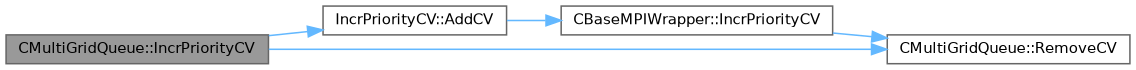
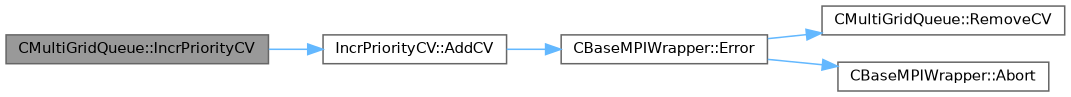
node "CBaseMPIWrapper::IncrPriorityCV": label "CBaseMPIWrapper::IncrPriorityCV" -> "CBaseMPIWrapper::Error"
edge "CMultiGridQueue::IncrPriorityCV" -> "CMultiGridQueue::RemoveCV": removed
node "CBaseMPIWrapper::Abort": added
